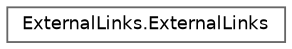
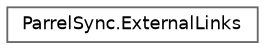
node "ExternalLinks.ExternalLinks": label "ExternalLinks.ExternalLinks" -> "ParrelSync.ExternalLinks"
